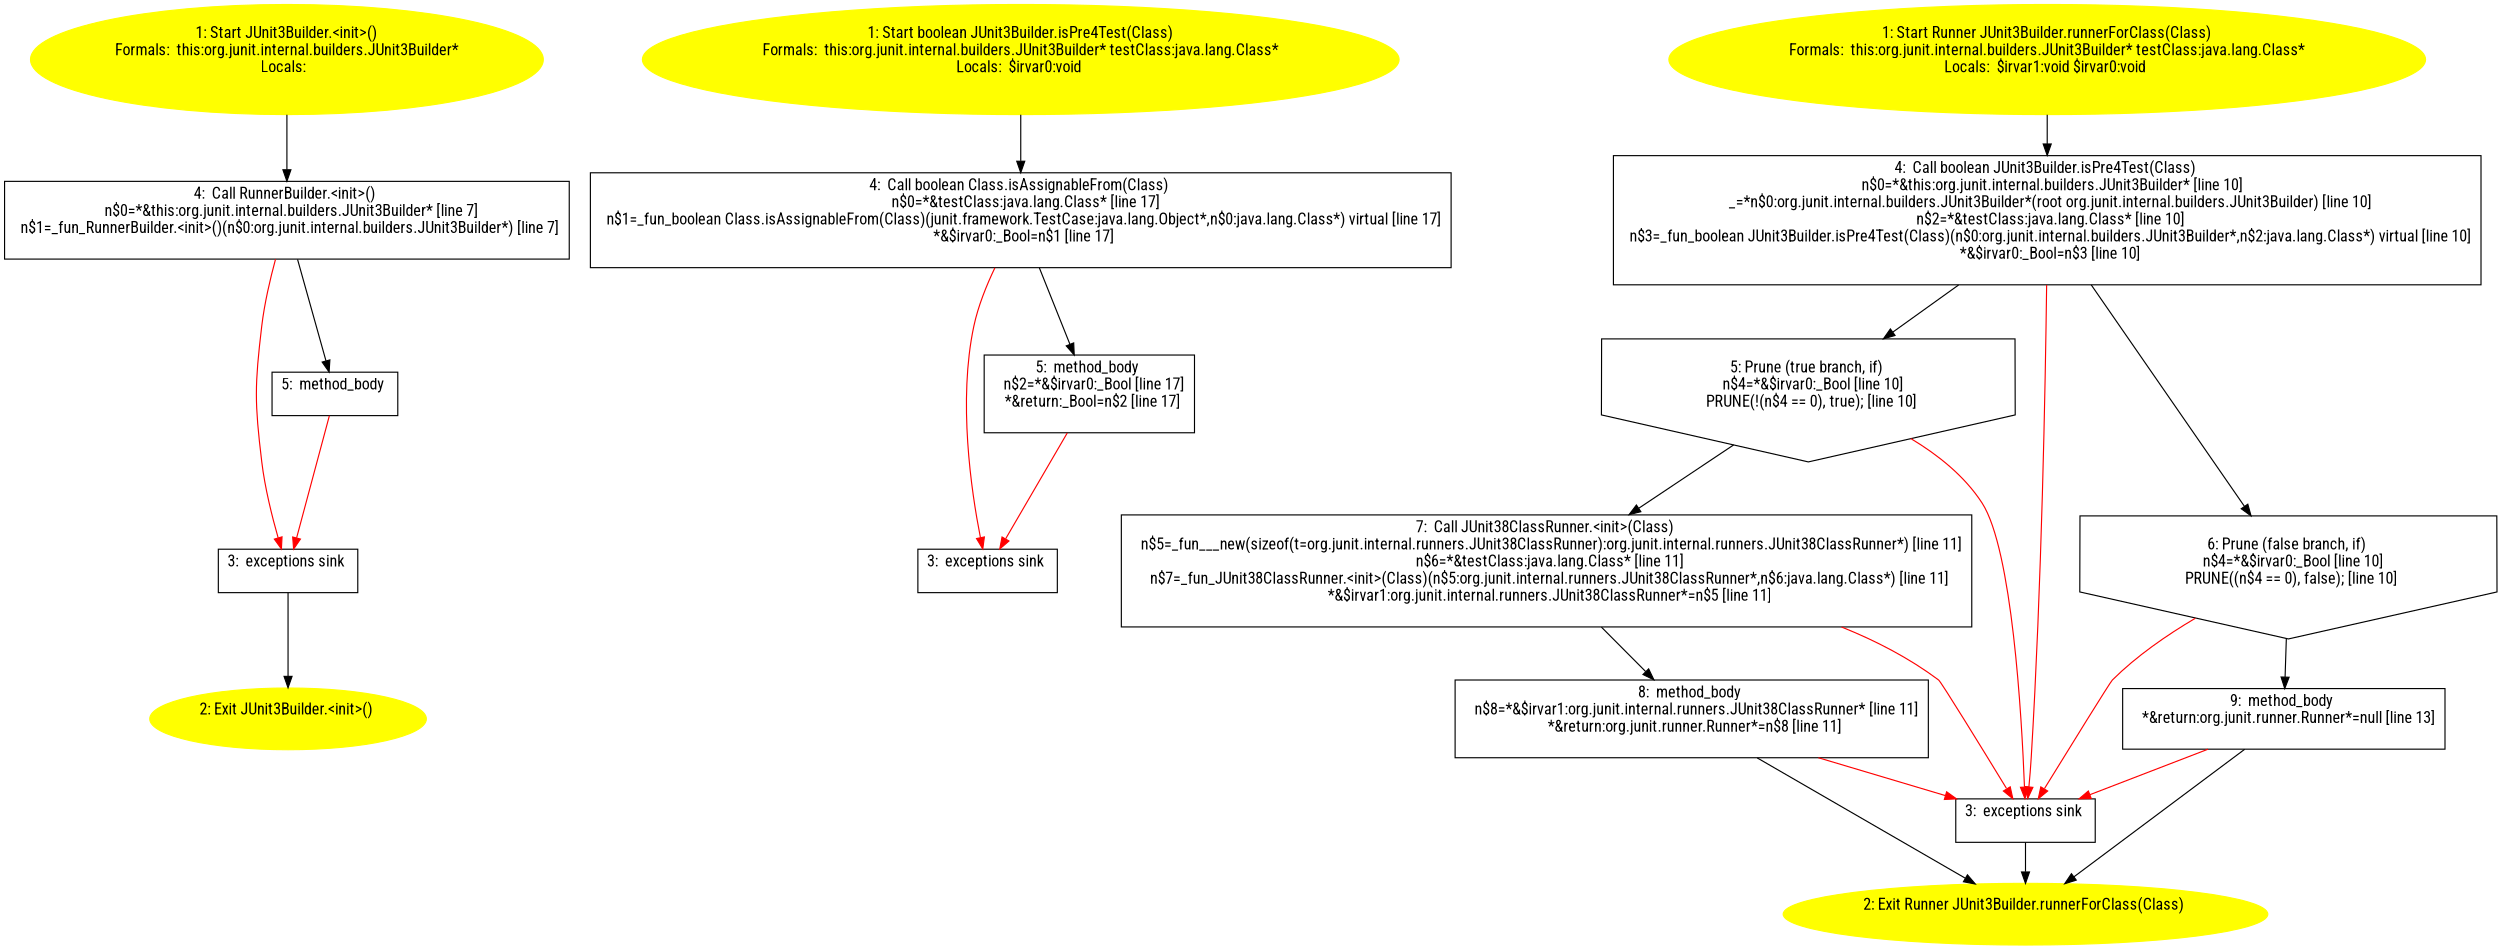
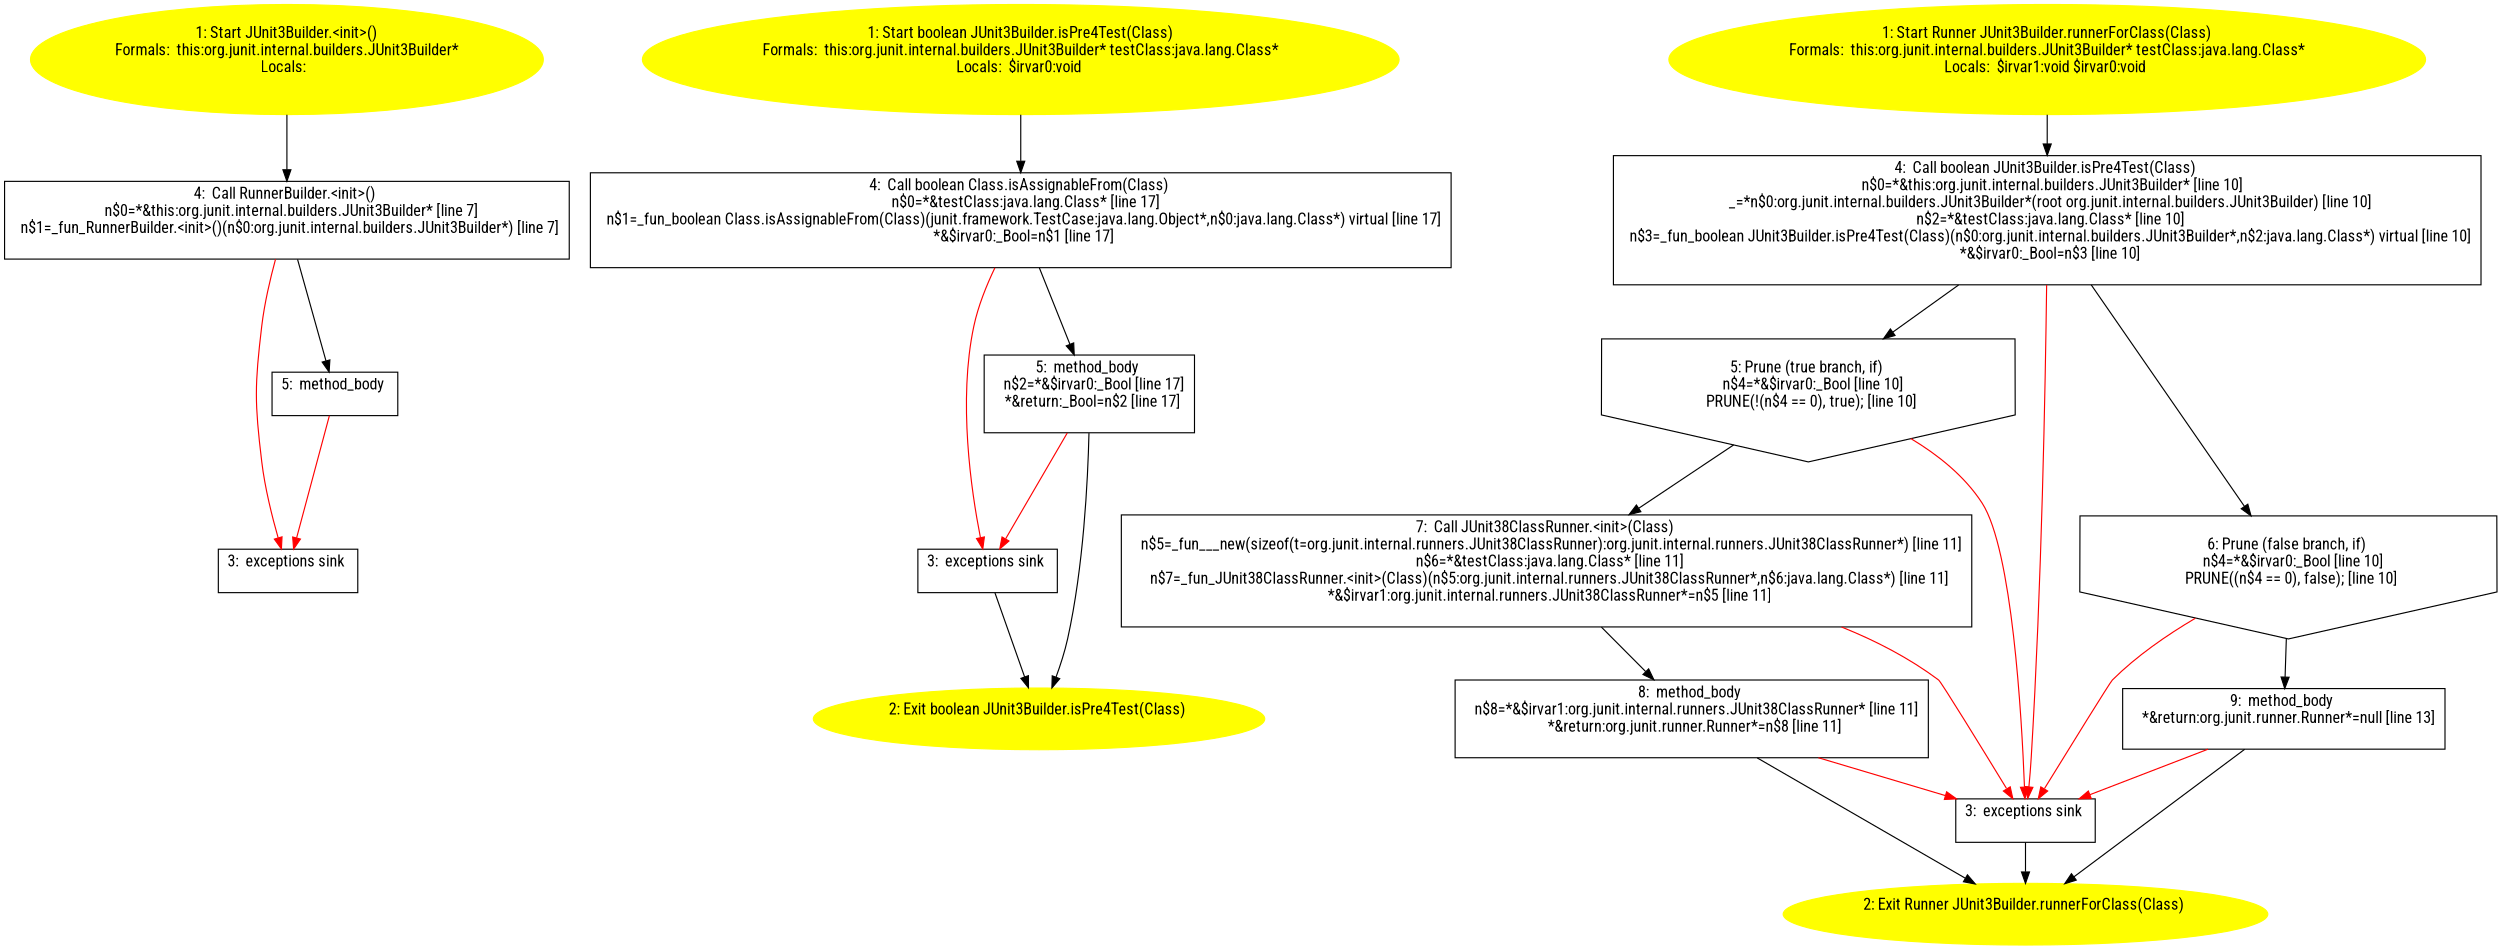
node "2: Exit JUnit3Builder.<init>()": removed
node "2: Exit boolean JUnit3Builder.isPre4Test(Class)": added
